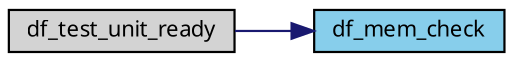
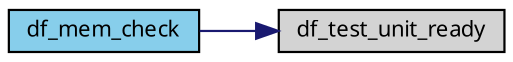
edge "df_test_unit_ready" -> "df_mem_check": reversed
